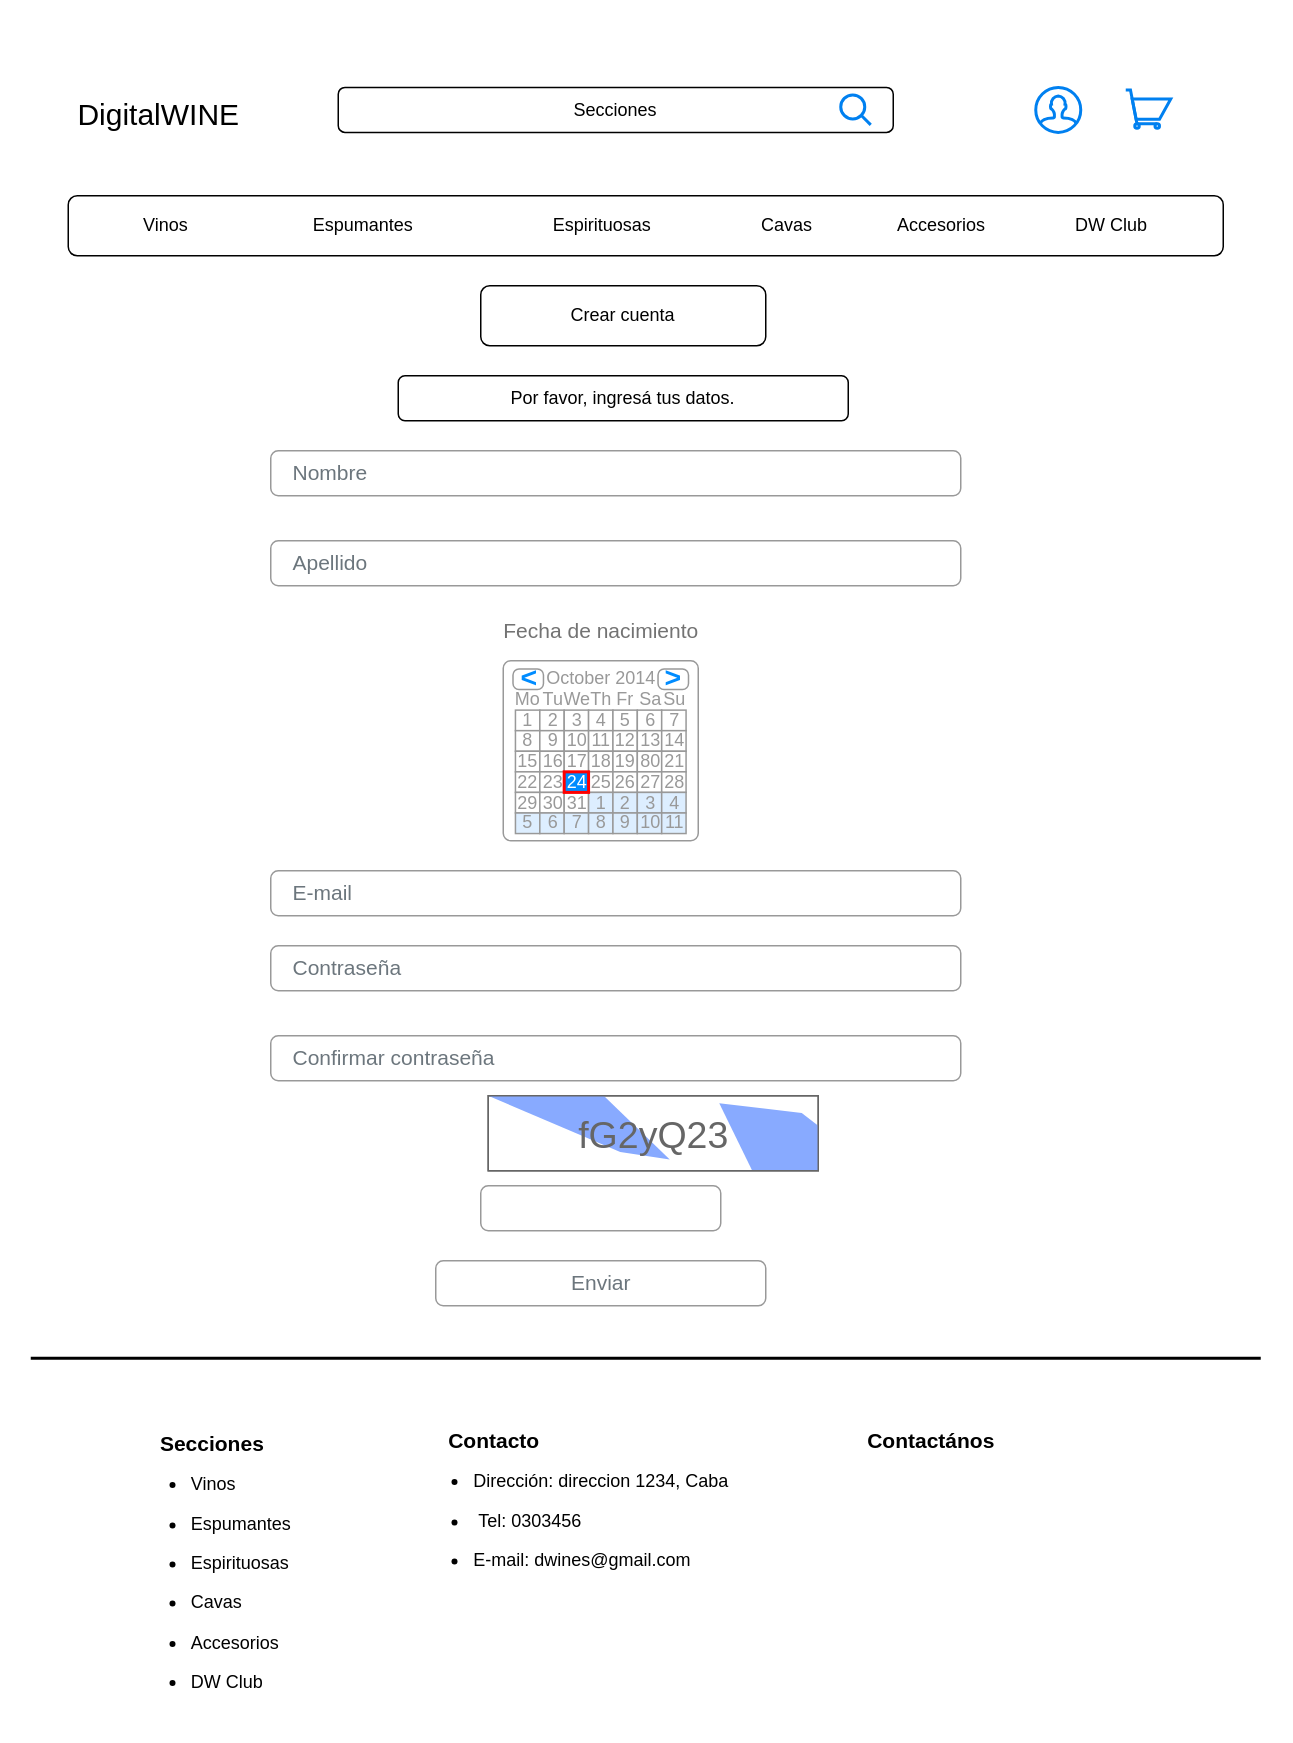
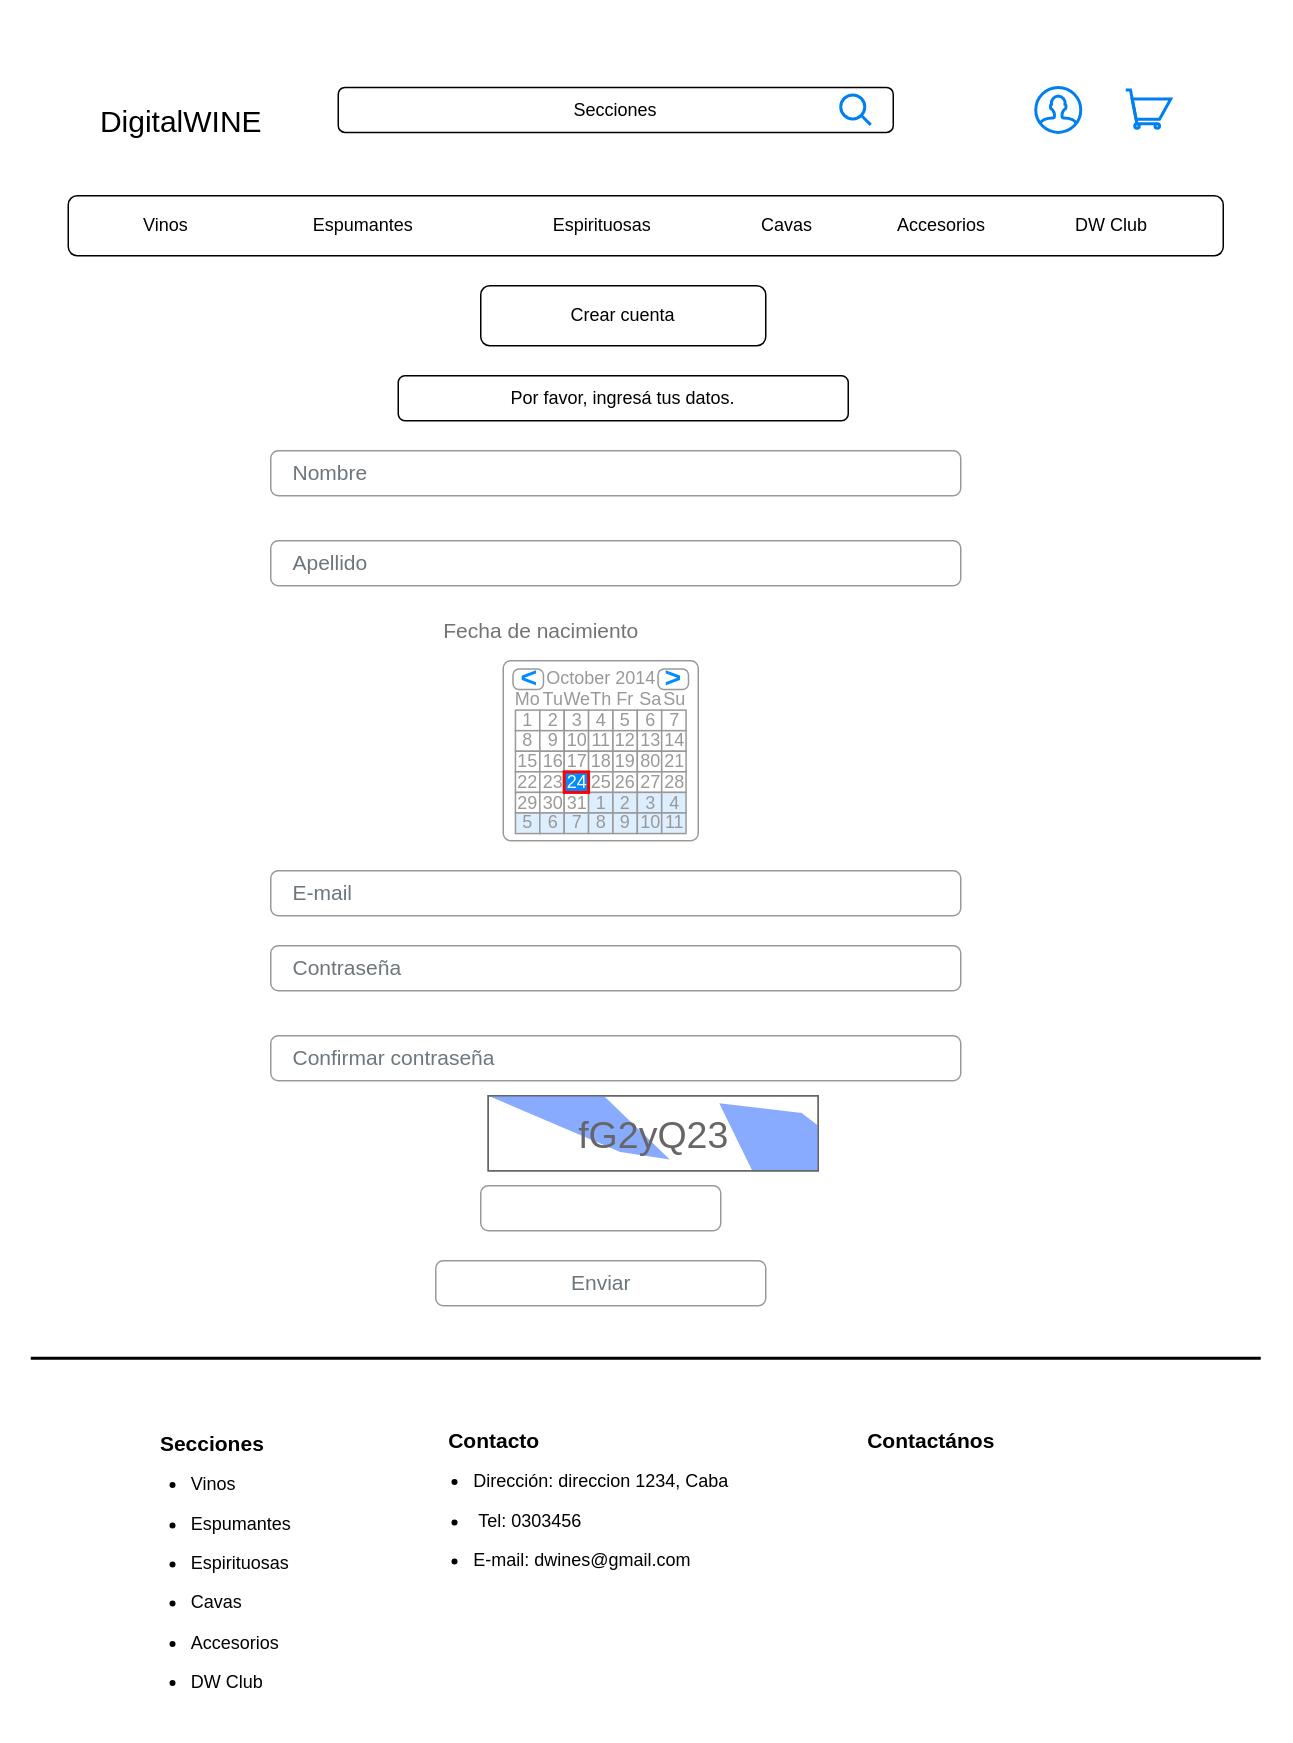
node "DigitalWINE": moved (158, 113) -> (181, 121)
node "Fecha de nacimiento": moved (601, 631) -> (541, 631)
